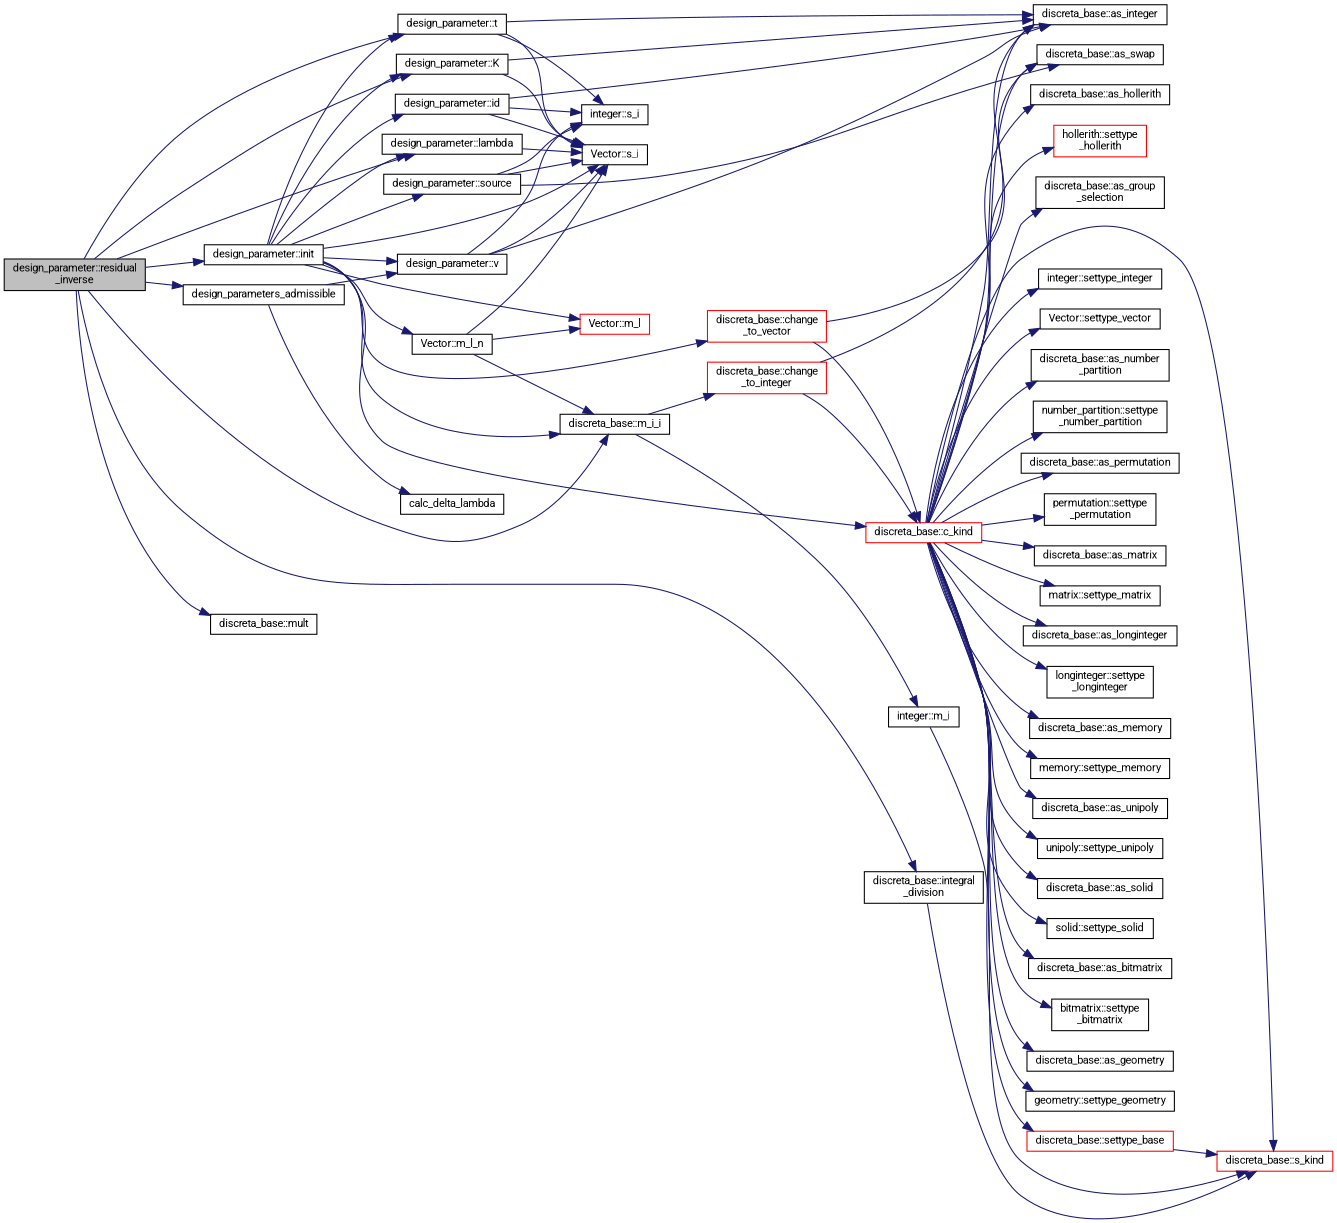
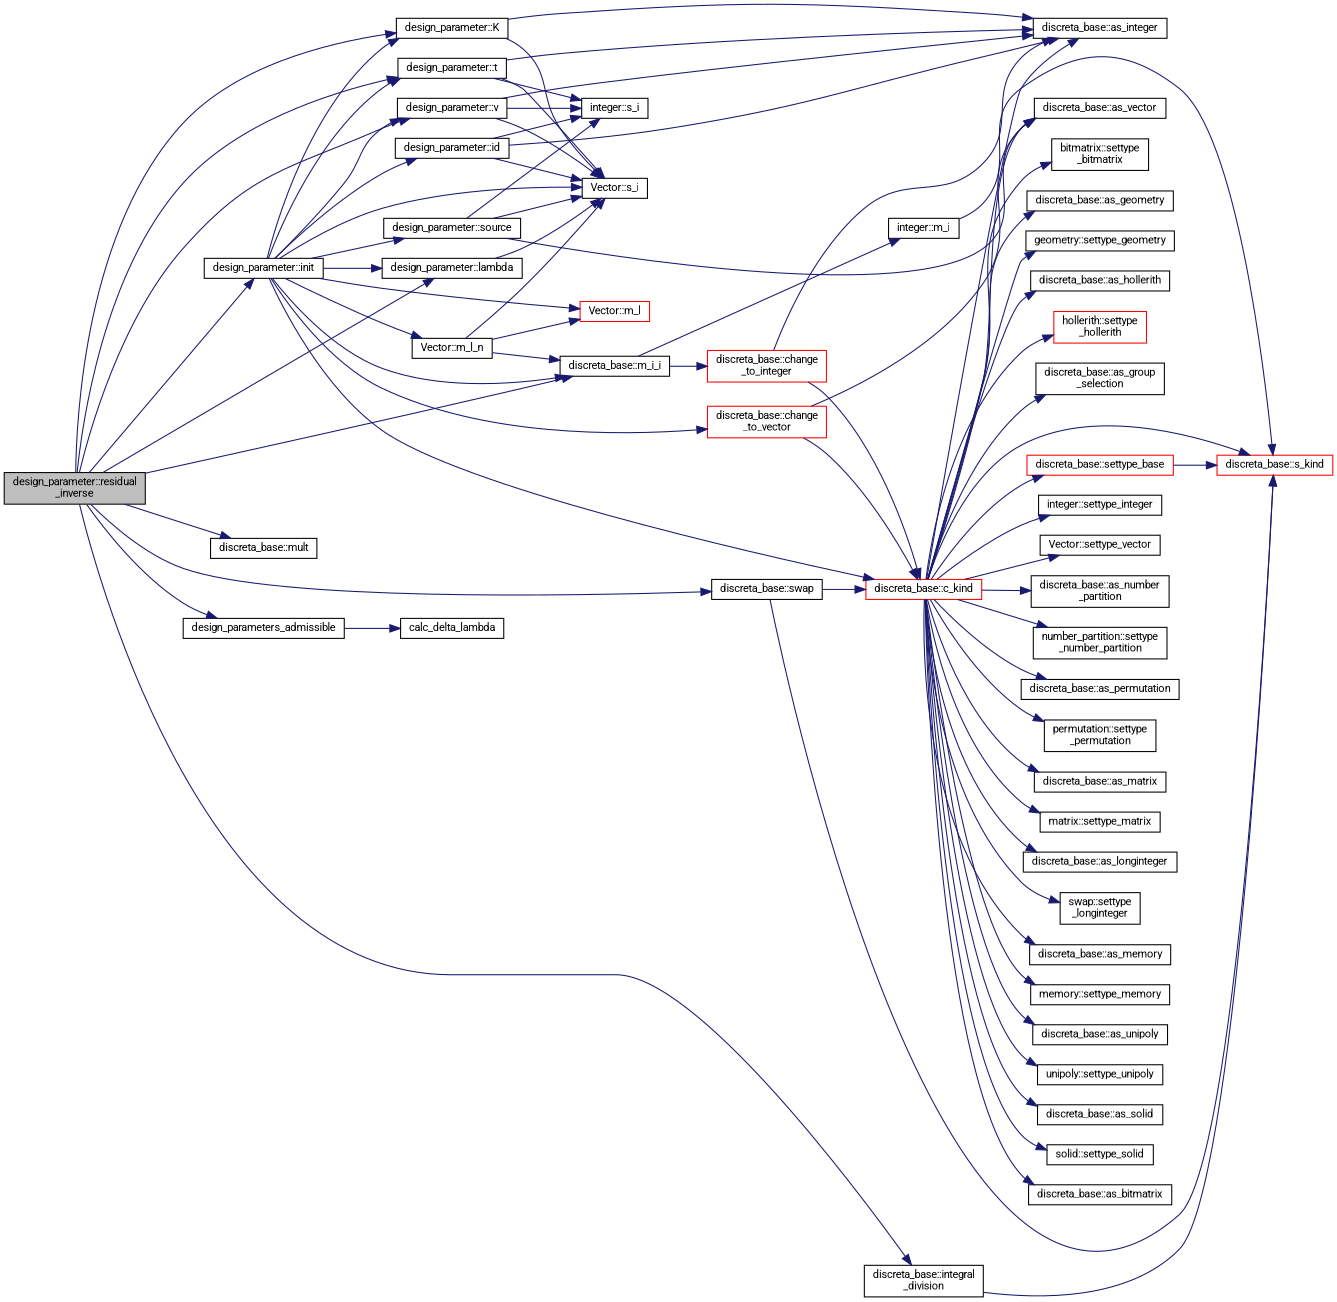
node "discreta_base::as_swap": label "discreta_base::as_swap" -> "discreta_base::as_vector"
edge "design_parameters_admissible" -> "design_parameter::v": now "design_parameter::residual _inverse" -> "design_parameter::v"
node "discreta_base::swap": added
node "longinteger::settype _longinteger": label "longinteger::settype _longinteger" -> "swap::settype _longinteger"
